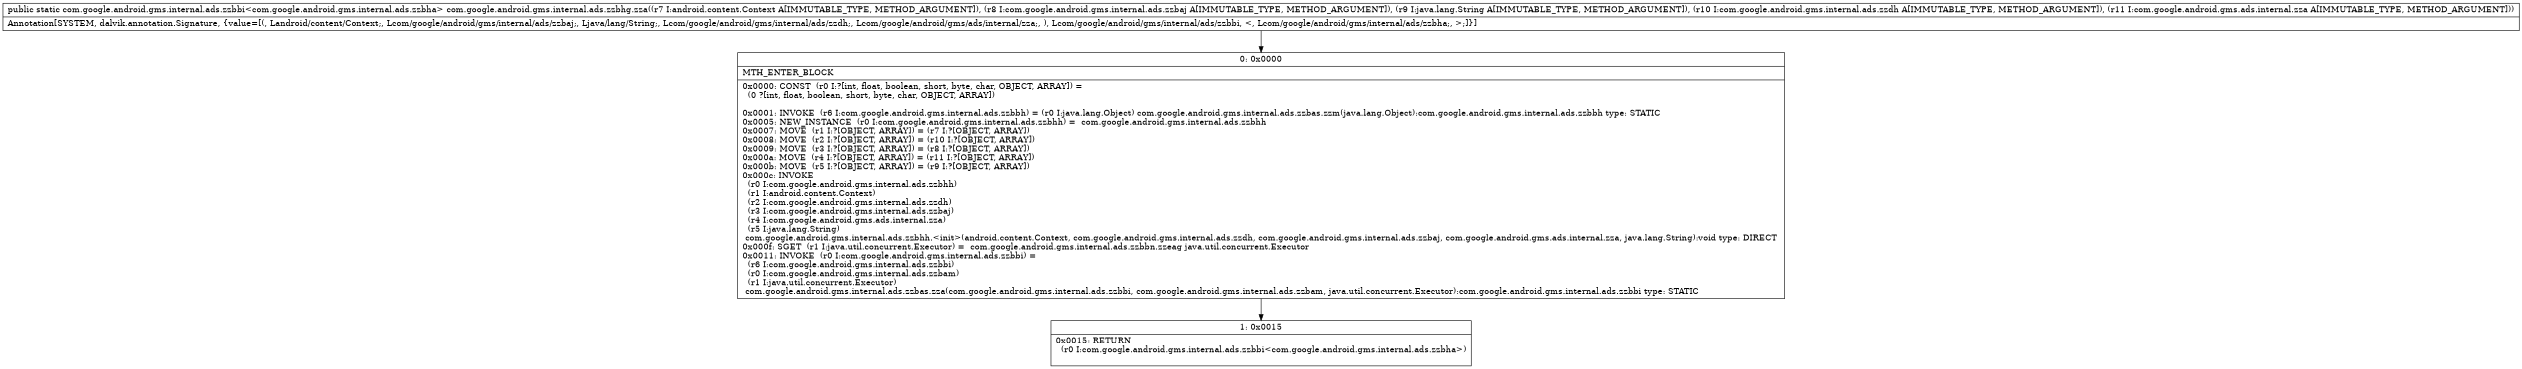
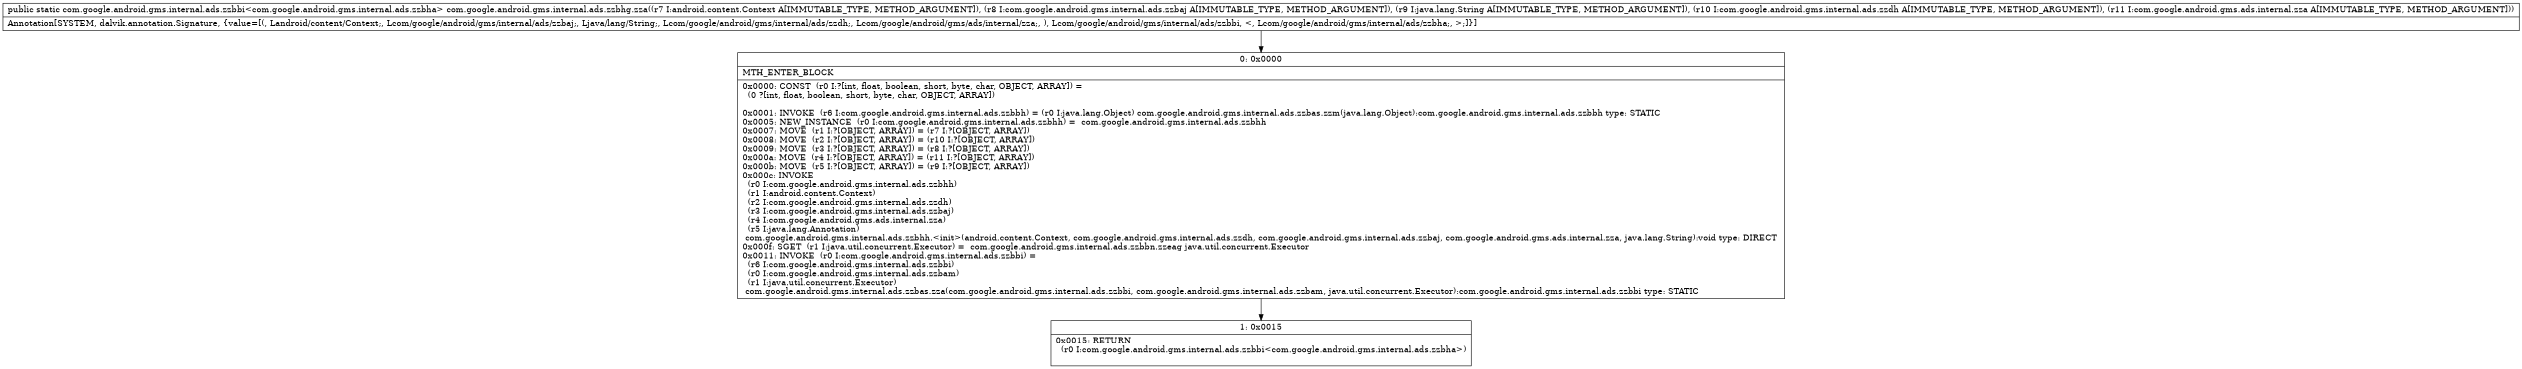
node "0: 0x0000": text "(r5 I:java.lang.String)" -> "(r5 I:java.lang.Annotation)"
